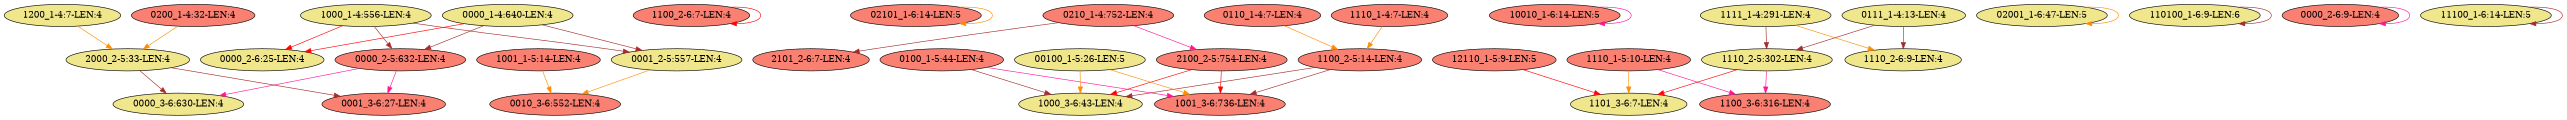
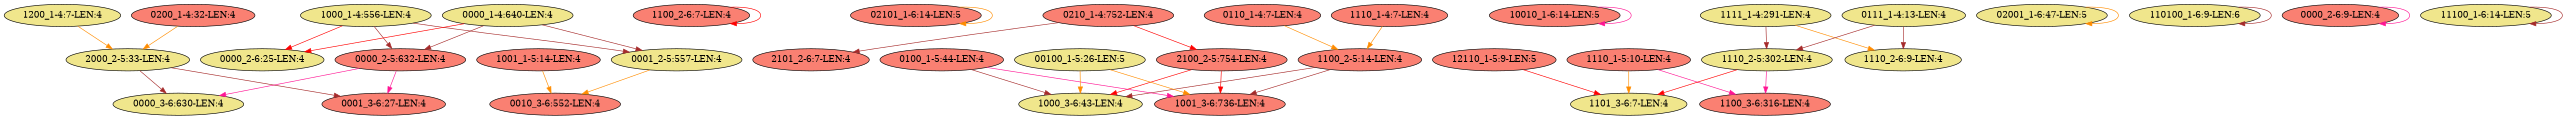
edge "0210_1-4:752-LEN:4" -> "2100_2-5:754-LEN:4": color deeppink -> red
